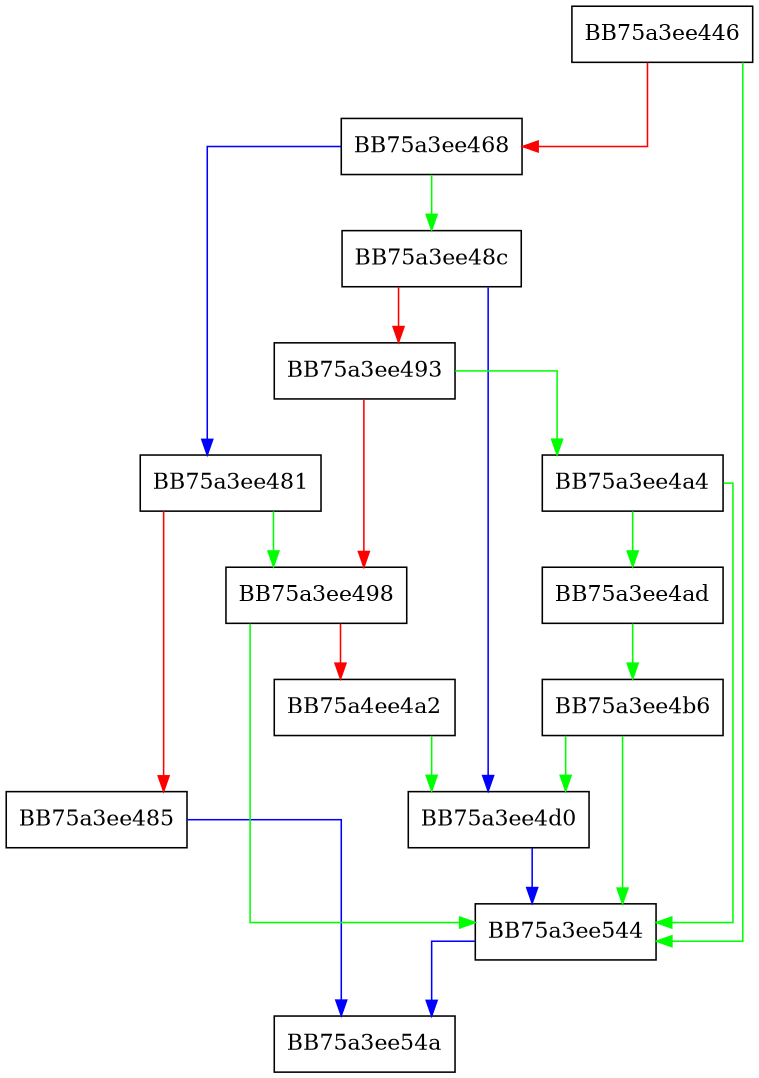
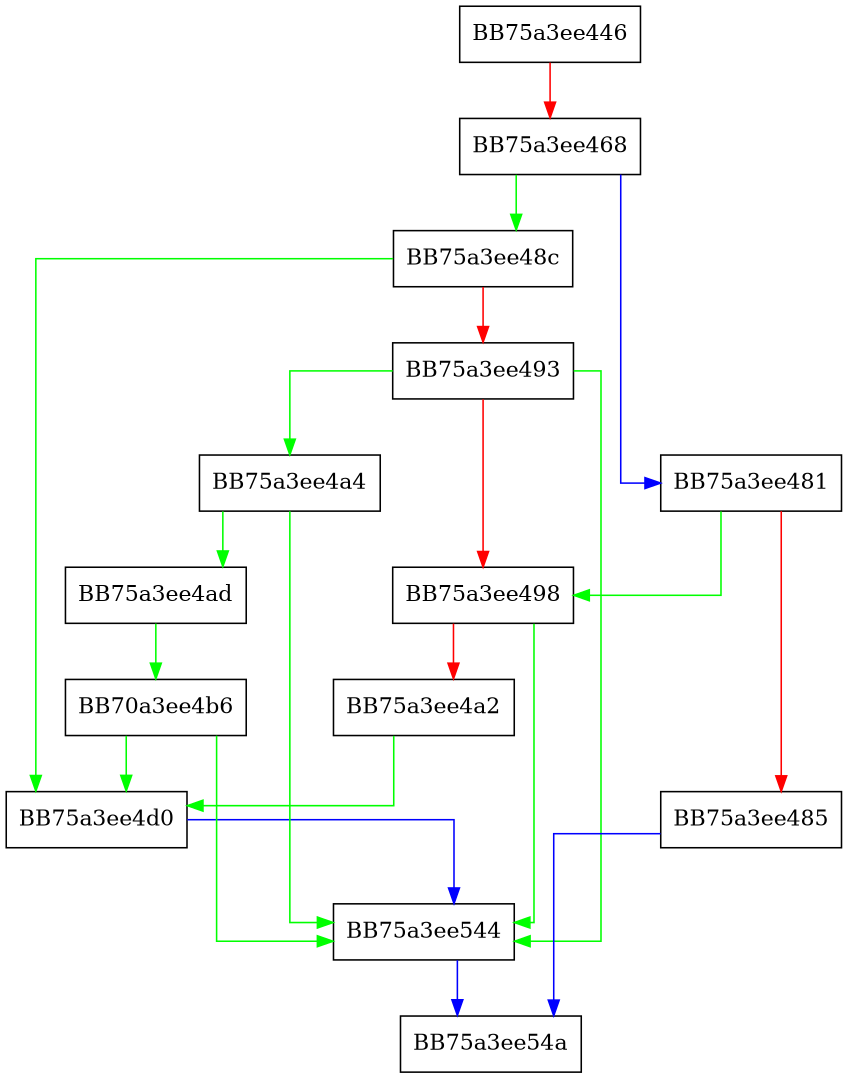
edge "BB75a3ee48c" -> "BB75a3ee4d0": color blue -> green
edge "BB75a3ee446" -> "BB75a3ee544": now "BB75a3ee493" -> "BB75a3ee544"
node "BB75a4ee4a2": label "BB75a4ee4a2" -> "BB75a3ee4a2"
node "BB75a3ee4b6": label "BB75a3ee4b6" -> "BB70a3ee4b6"
